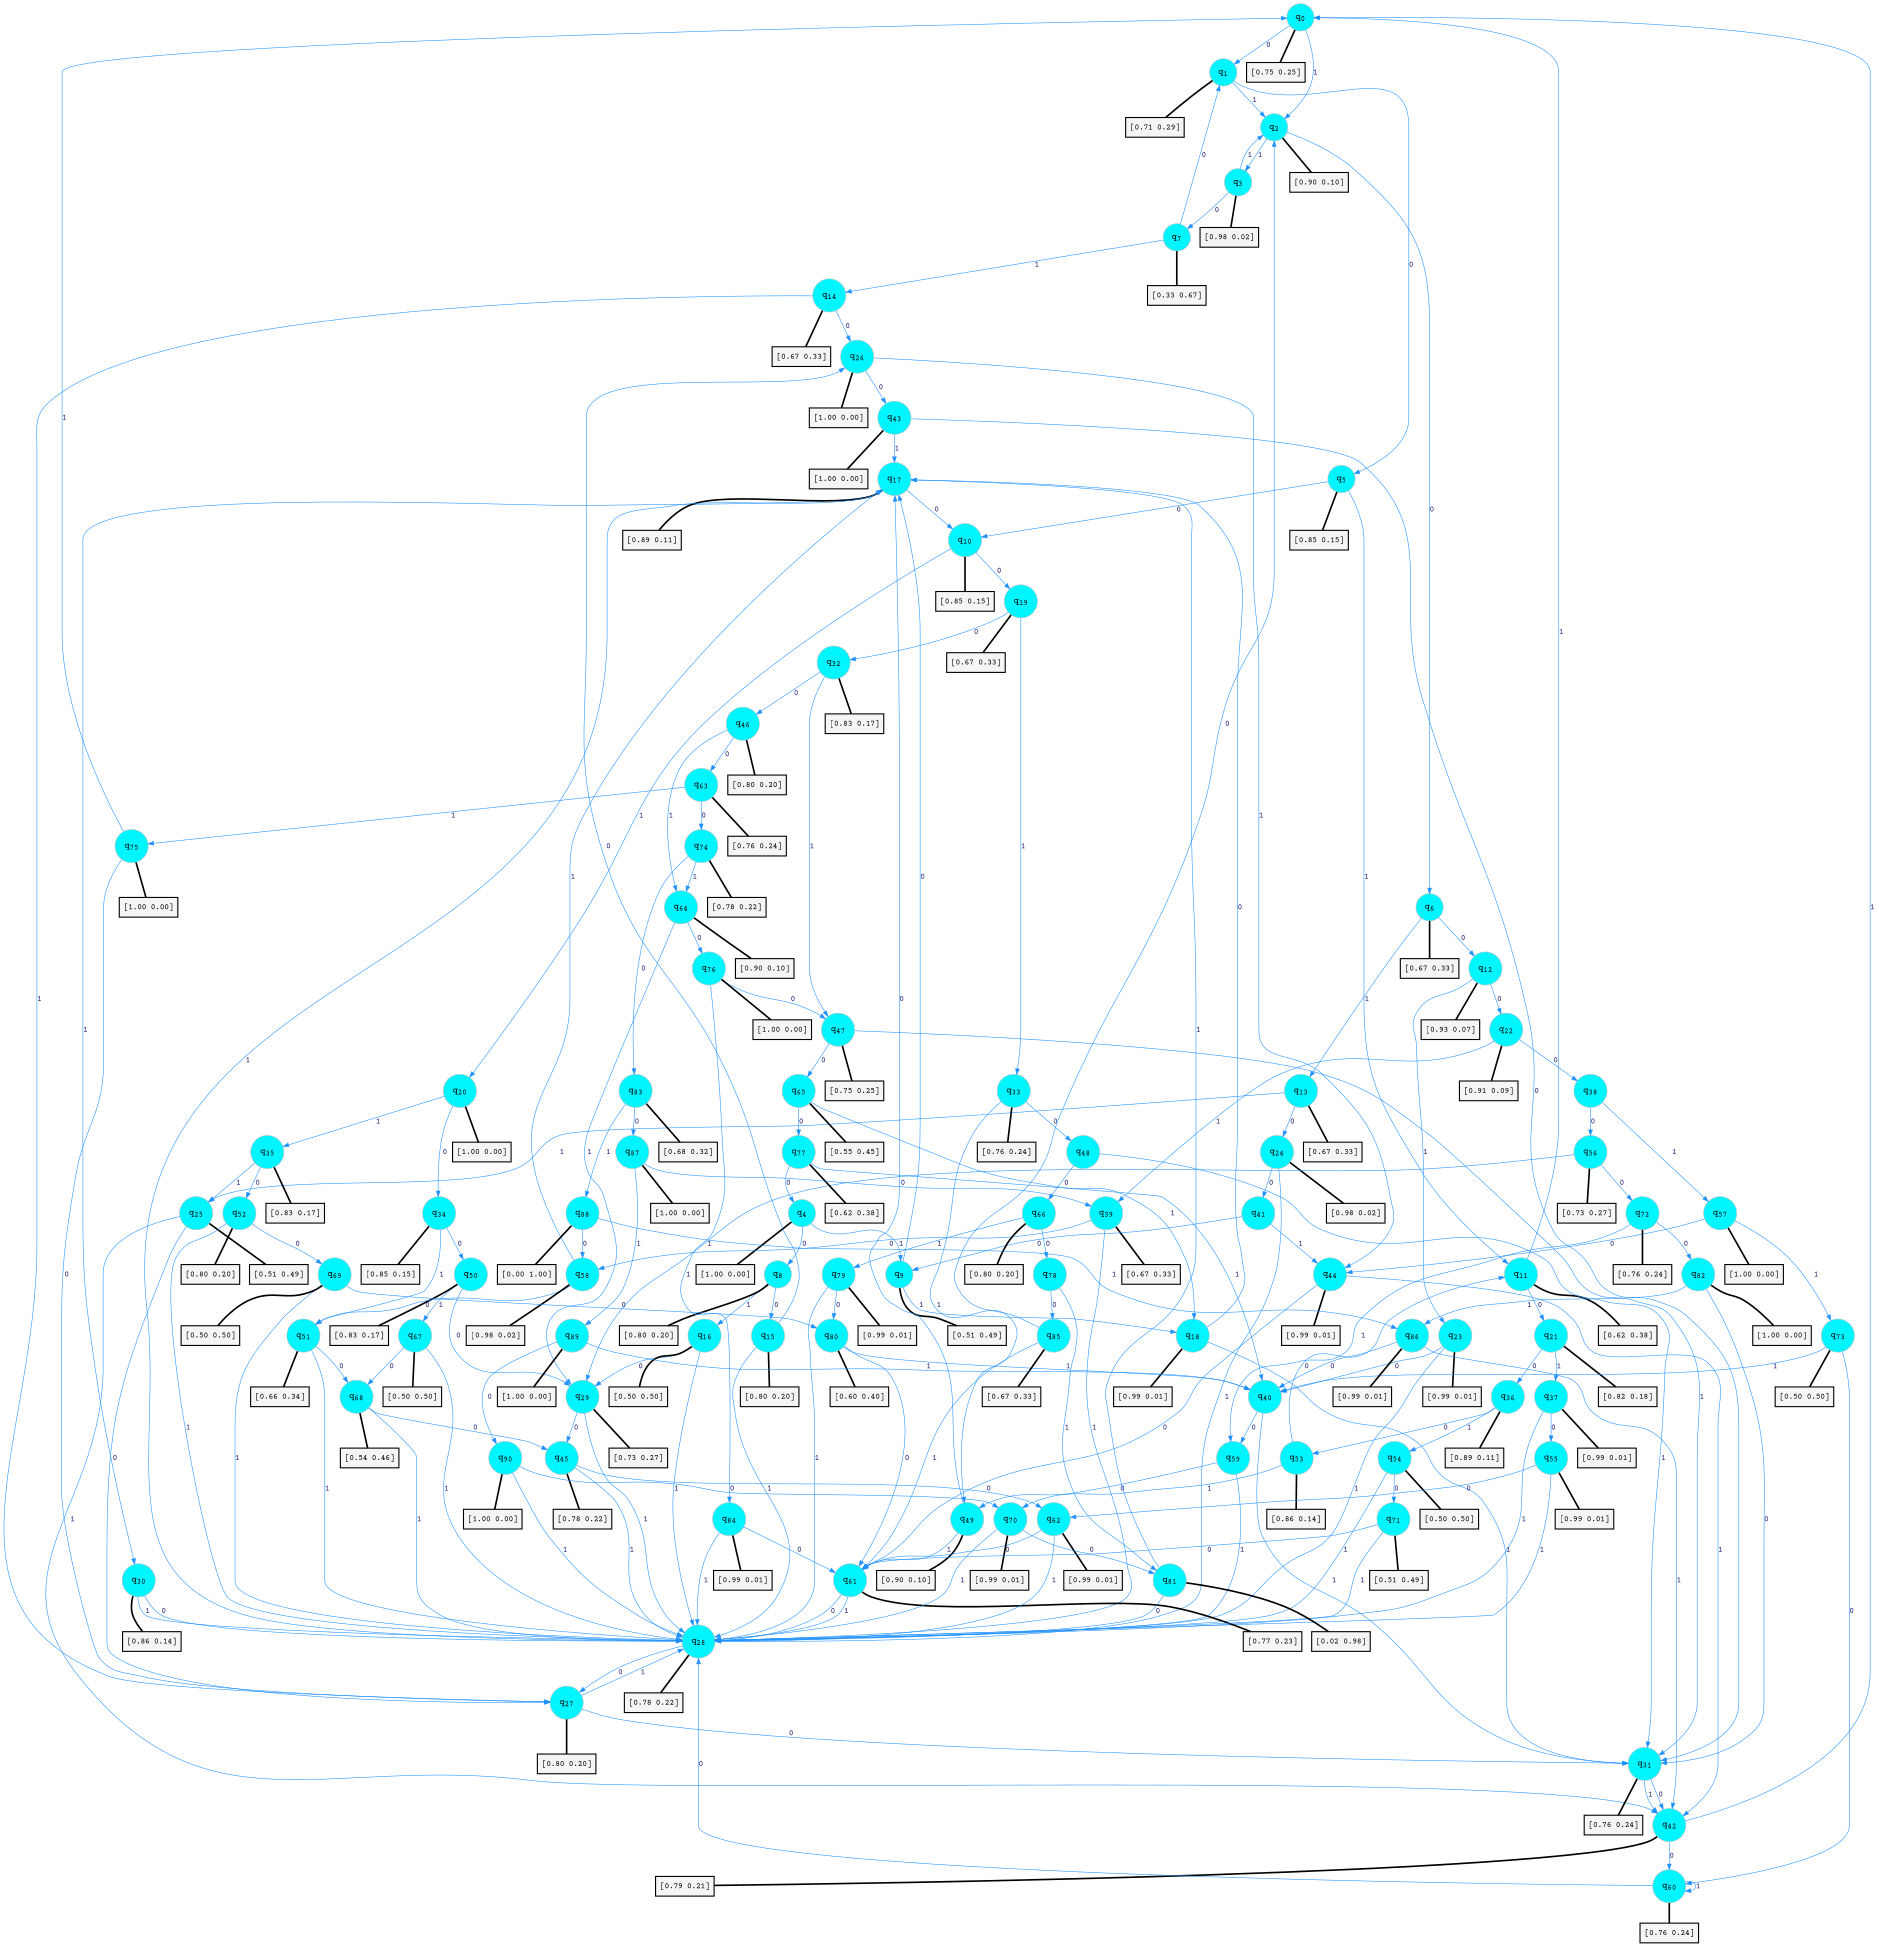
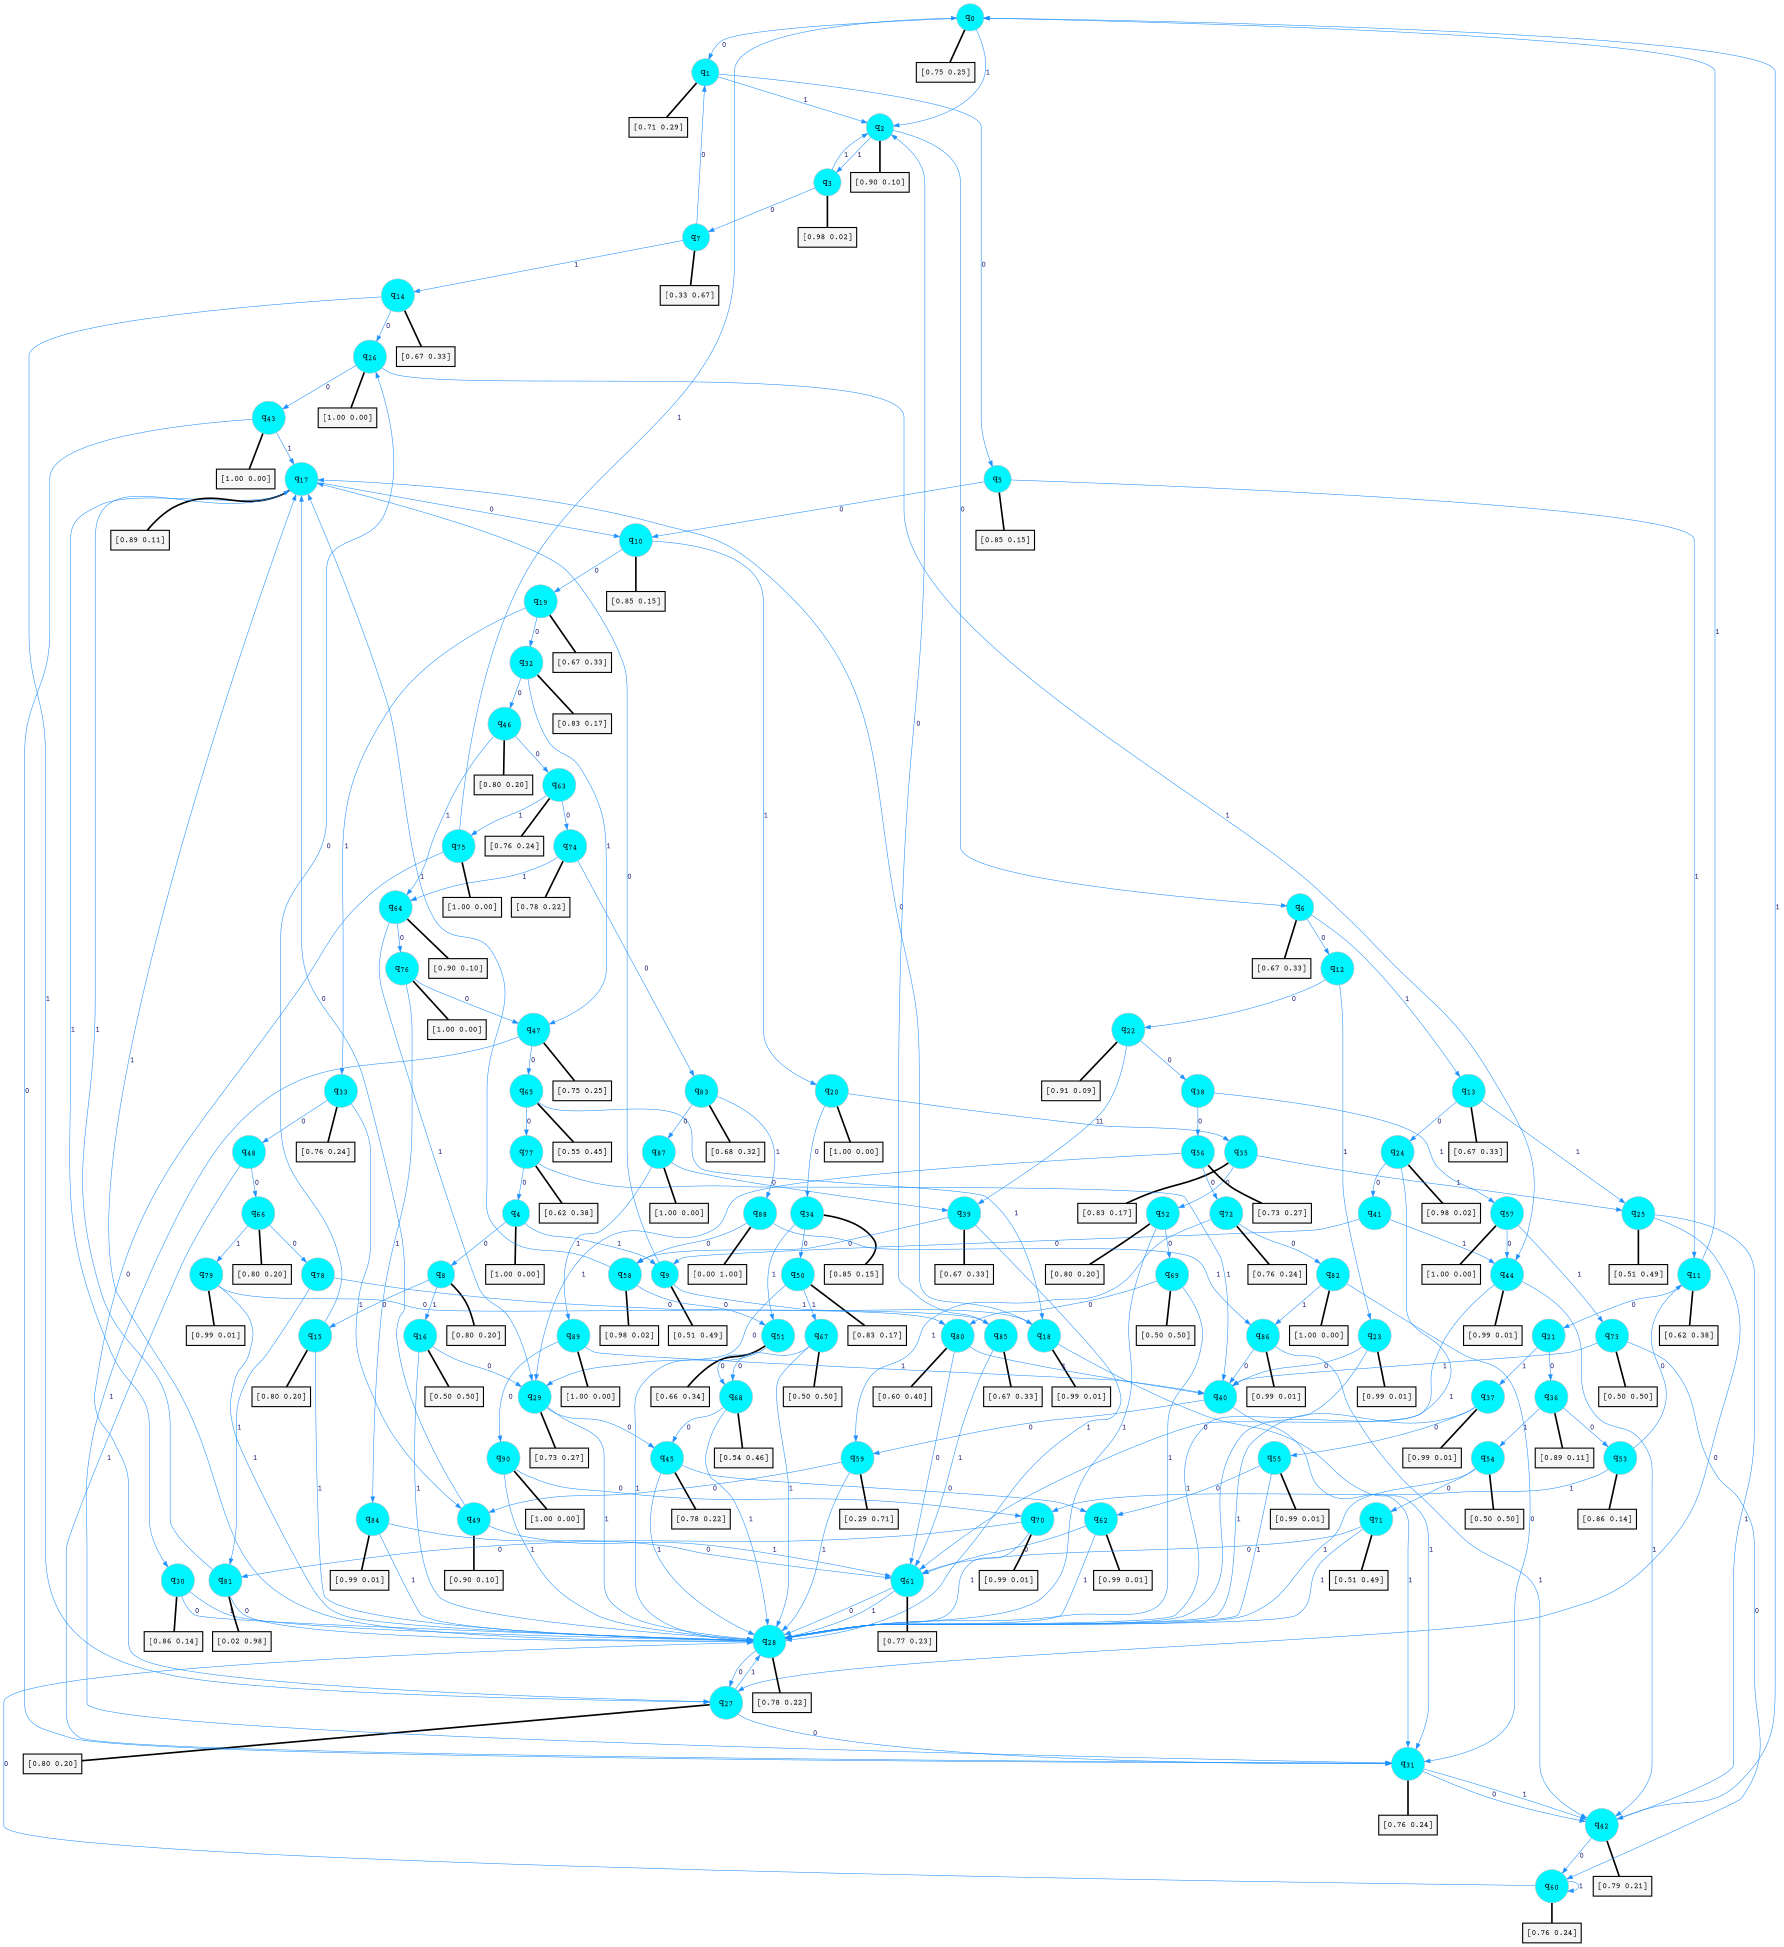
node "[0.93 0.07]": removed
node "[0.82 0.18]": removed
node "[0.29 0.71]": added
